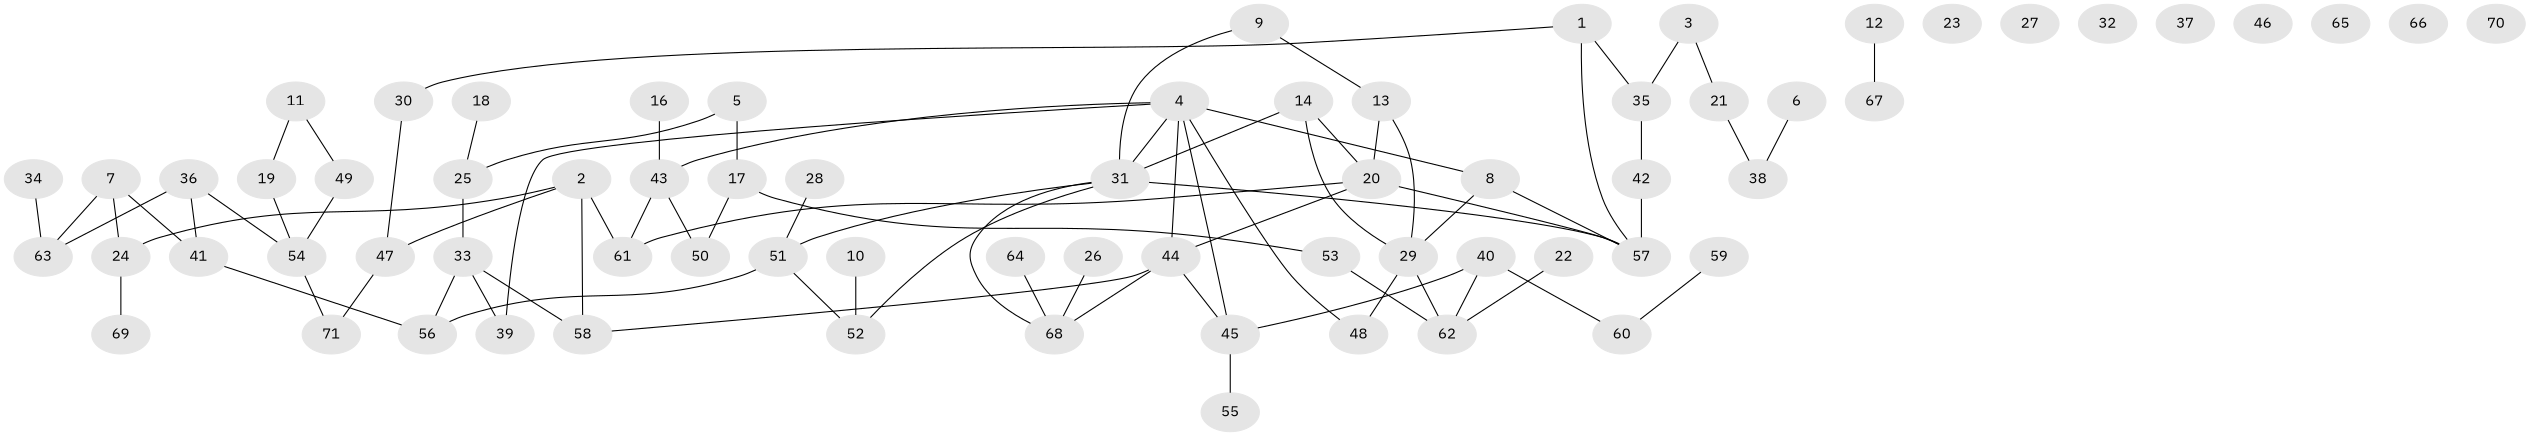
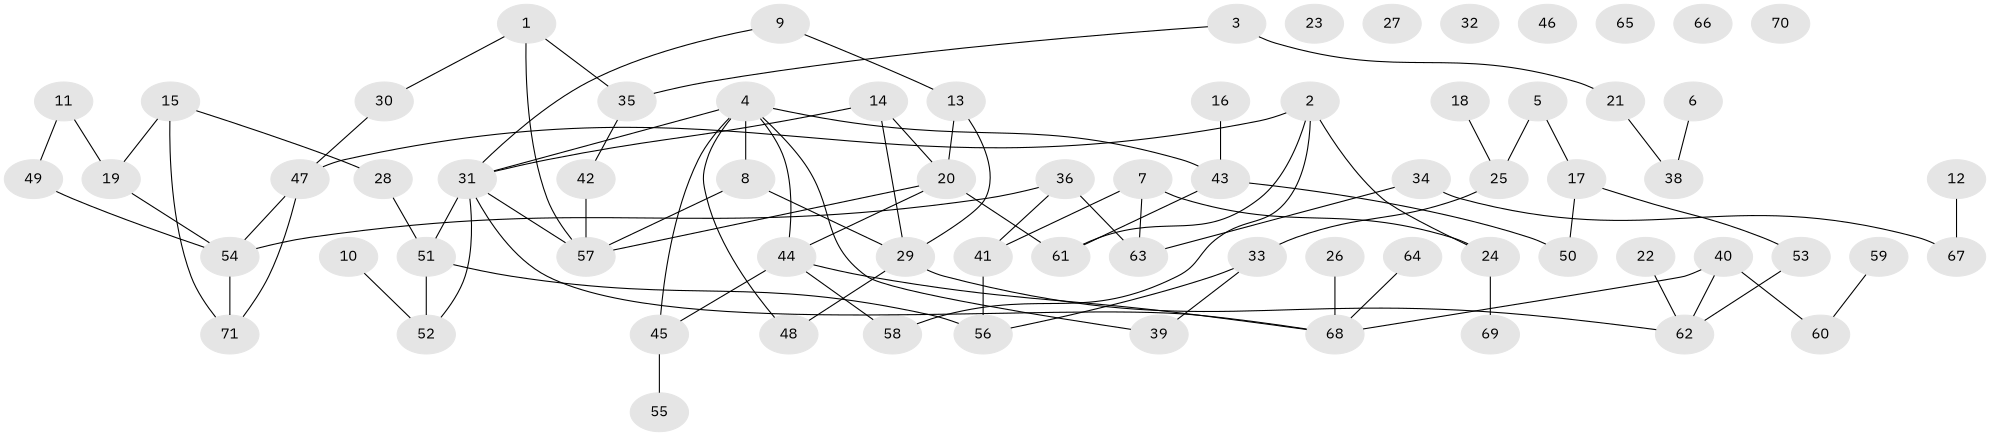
node "37": removed
node "15": added
edge "47" -- "54": added
edge "34" -- "67": added
edge "33" -- "58": removed
edge "40" -- "45": now "40" -- "68"
